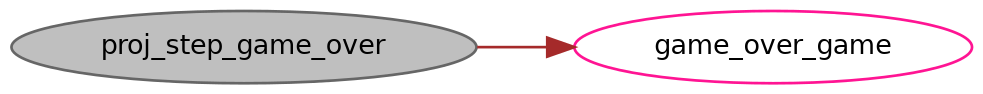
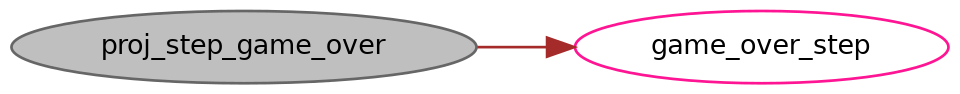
node "game_over_game": label "game_over_game" -> "game_over_step"
